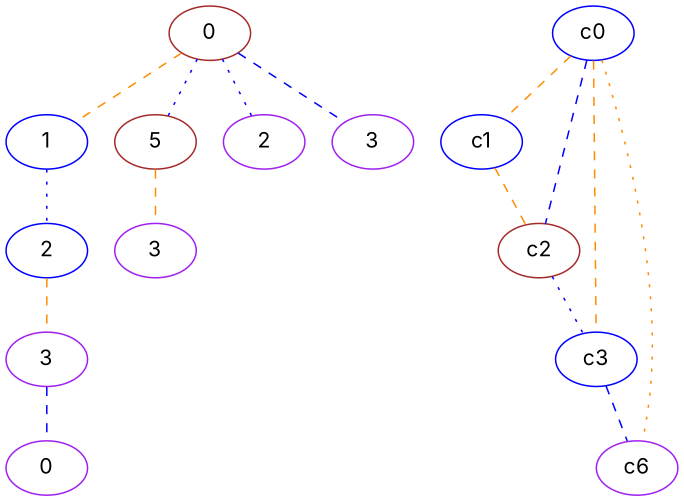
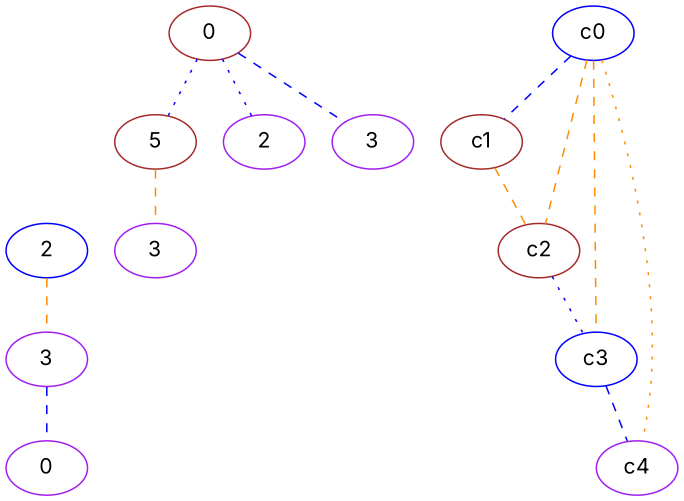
edge "c0" -- "c1": color darkorange -> blue
node "1": removed
node "c1": color blue -> brown
edge "c0" -- "c2": color blue -> darkorange
node "c6": label "c6" -> "c4"
